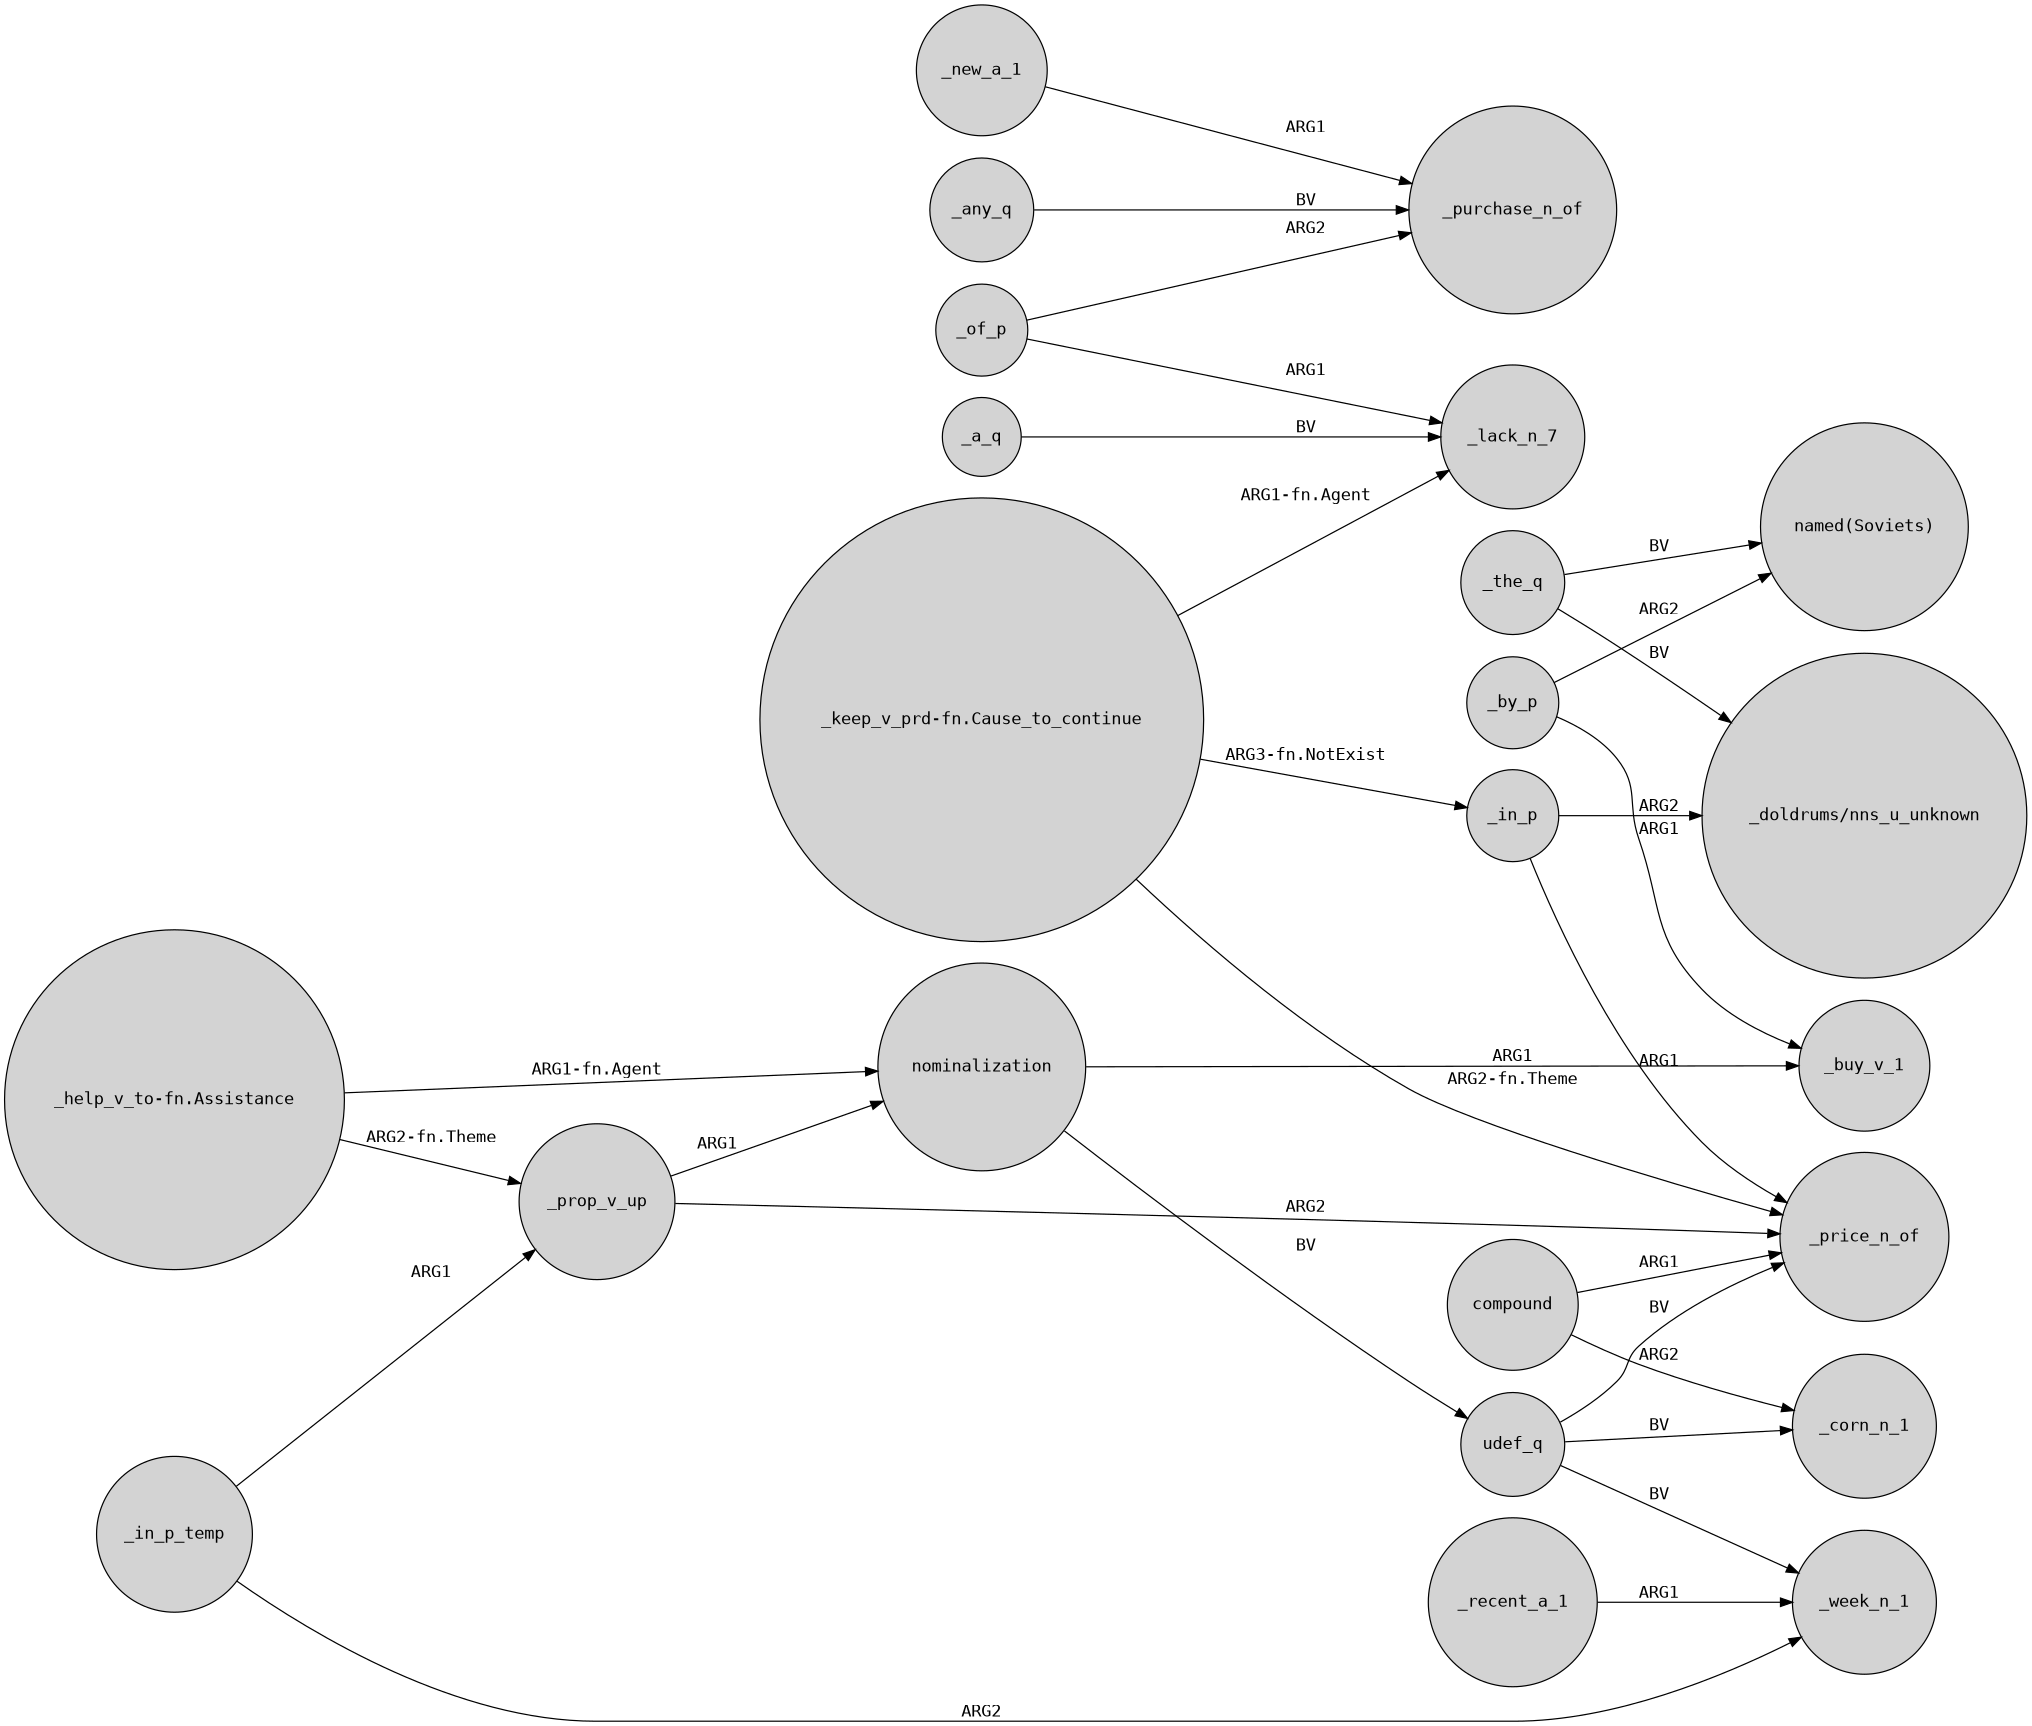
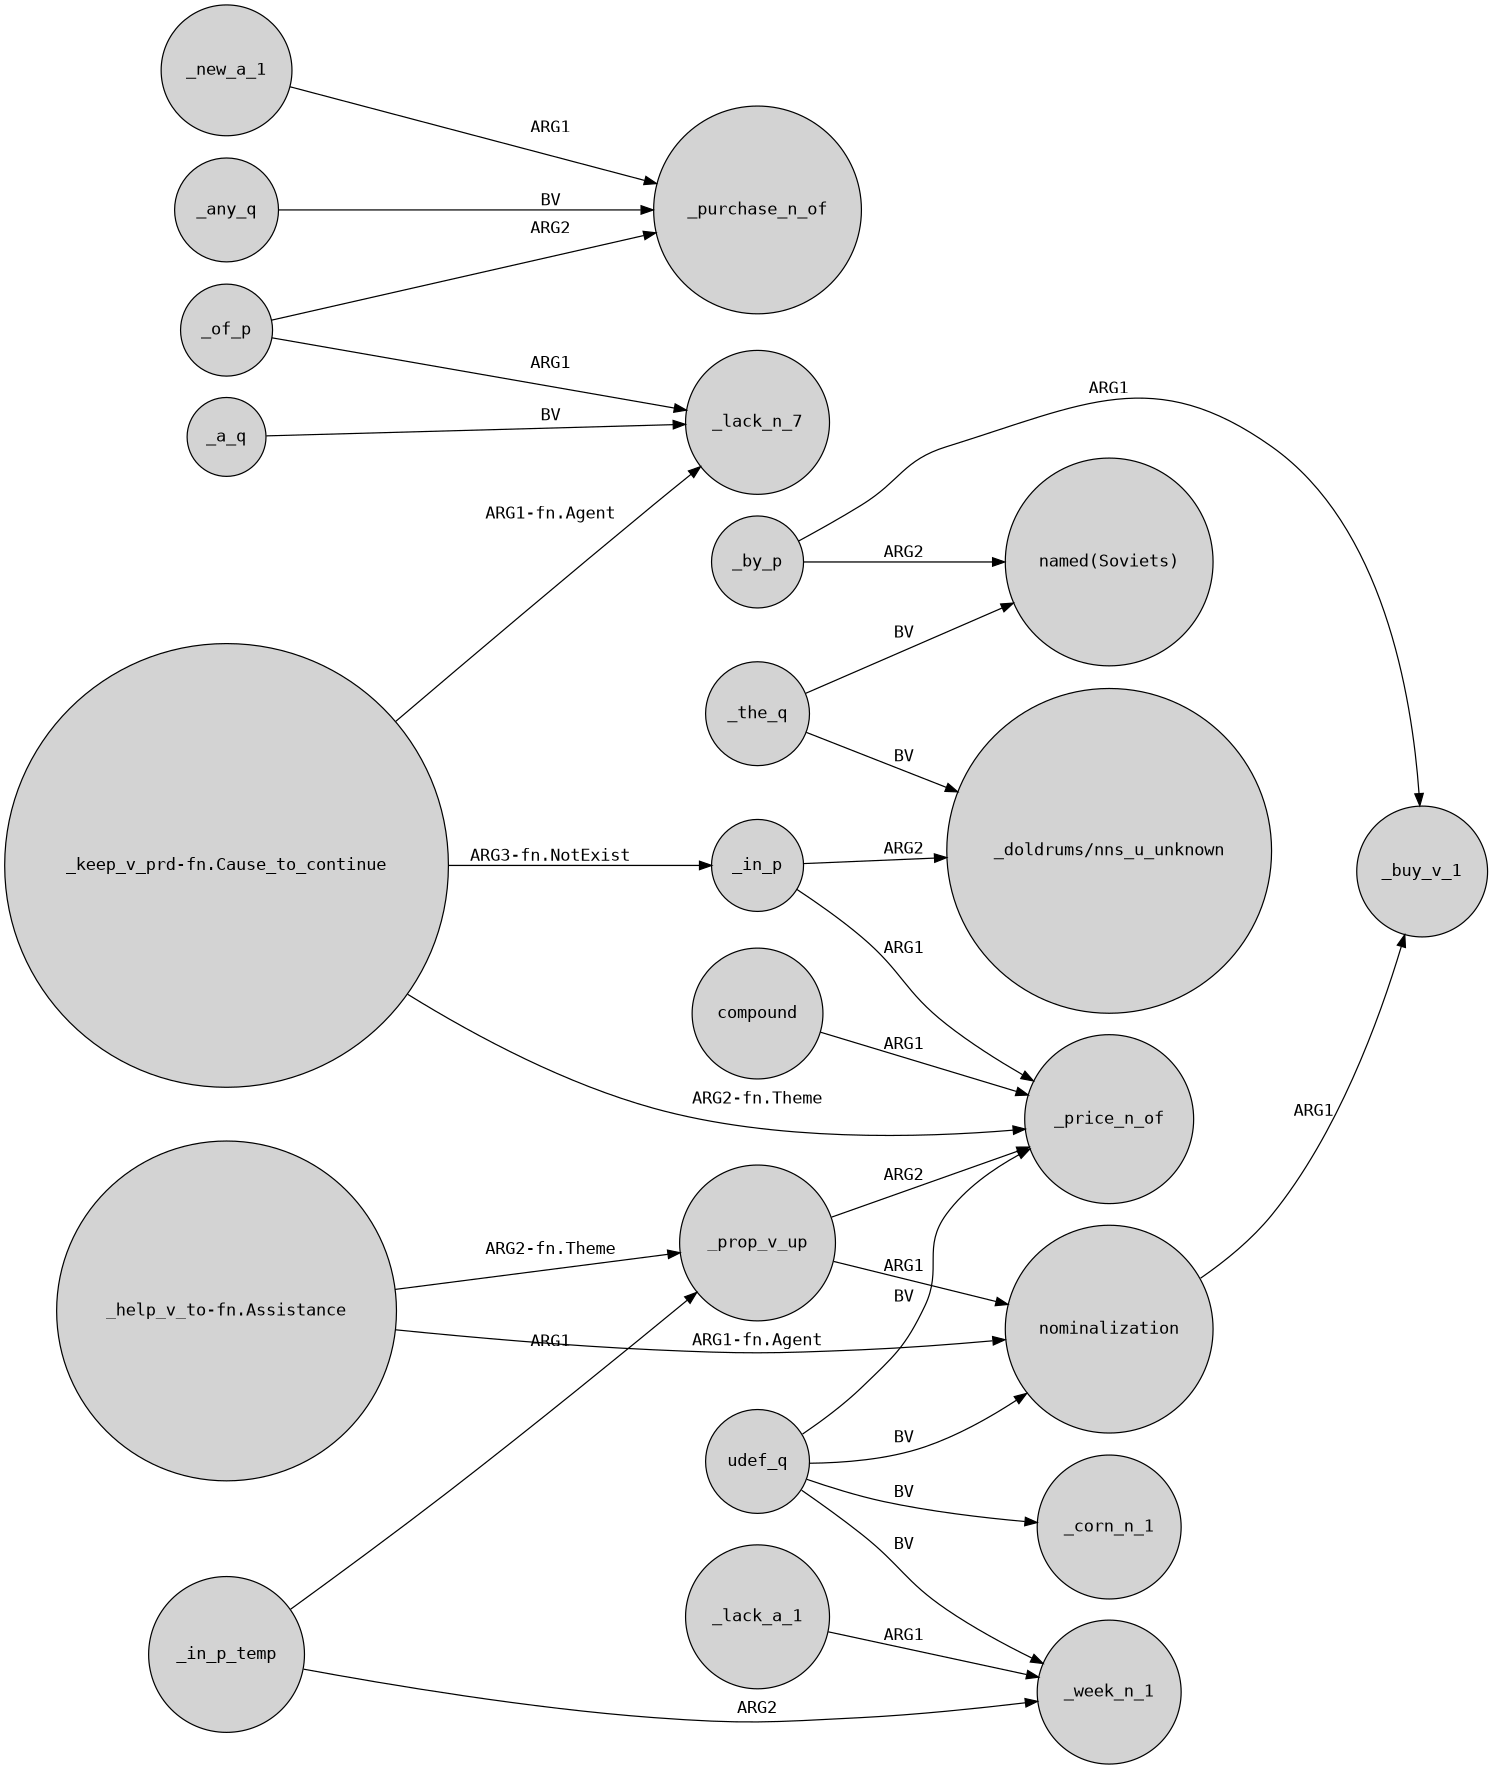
edge "nominalization" -> "udef_q": reversed
edge "compound" -> "_corn_n_1": removed, label "ARG2"
node "_recent_a_1": label "_recent_a_1" -> "_lack_a_1"
